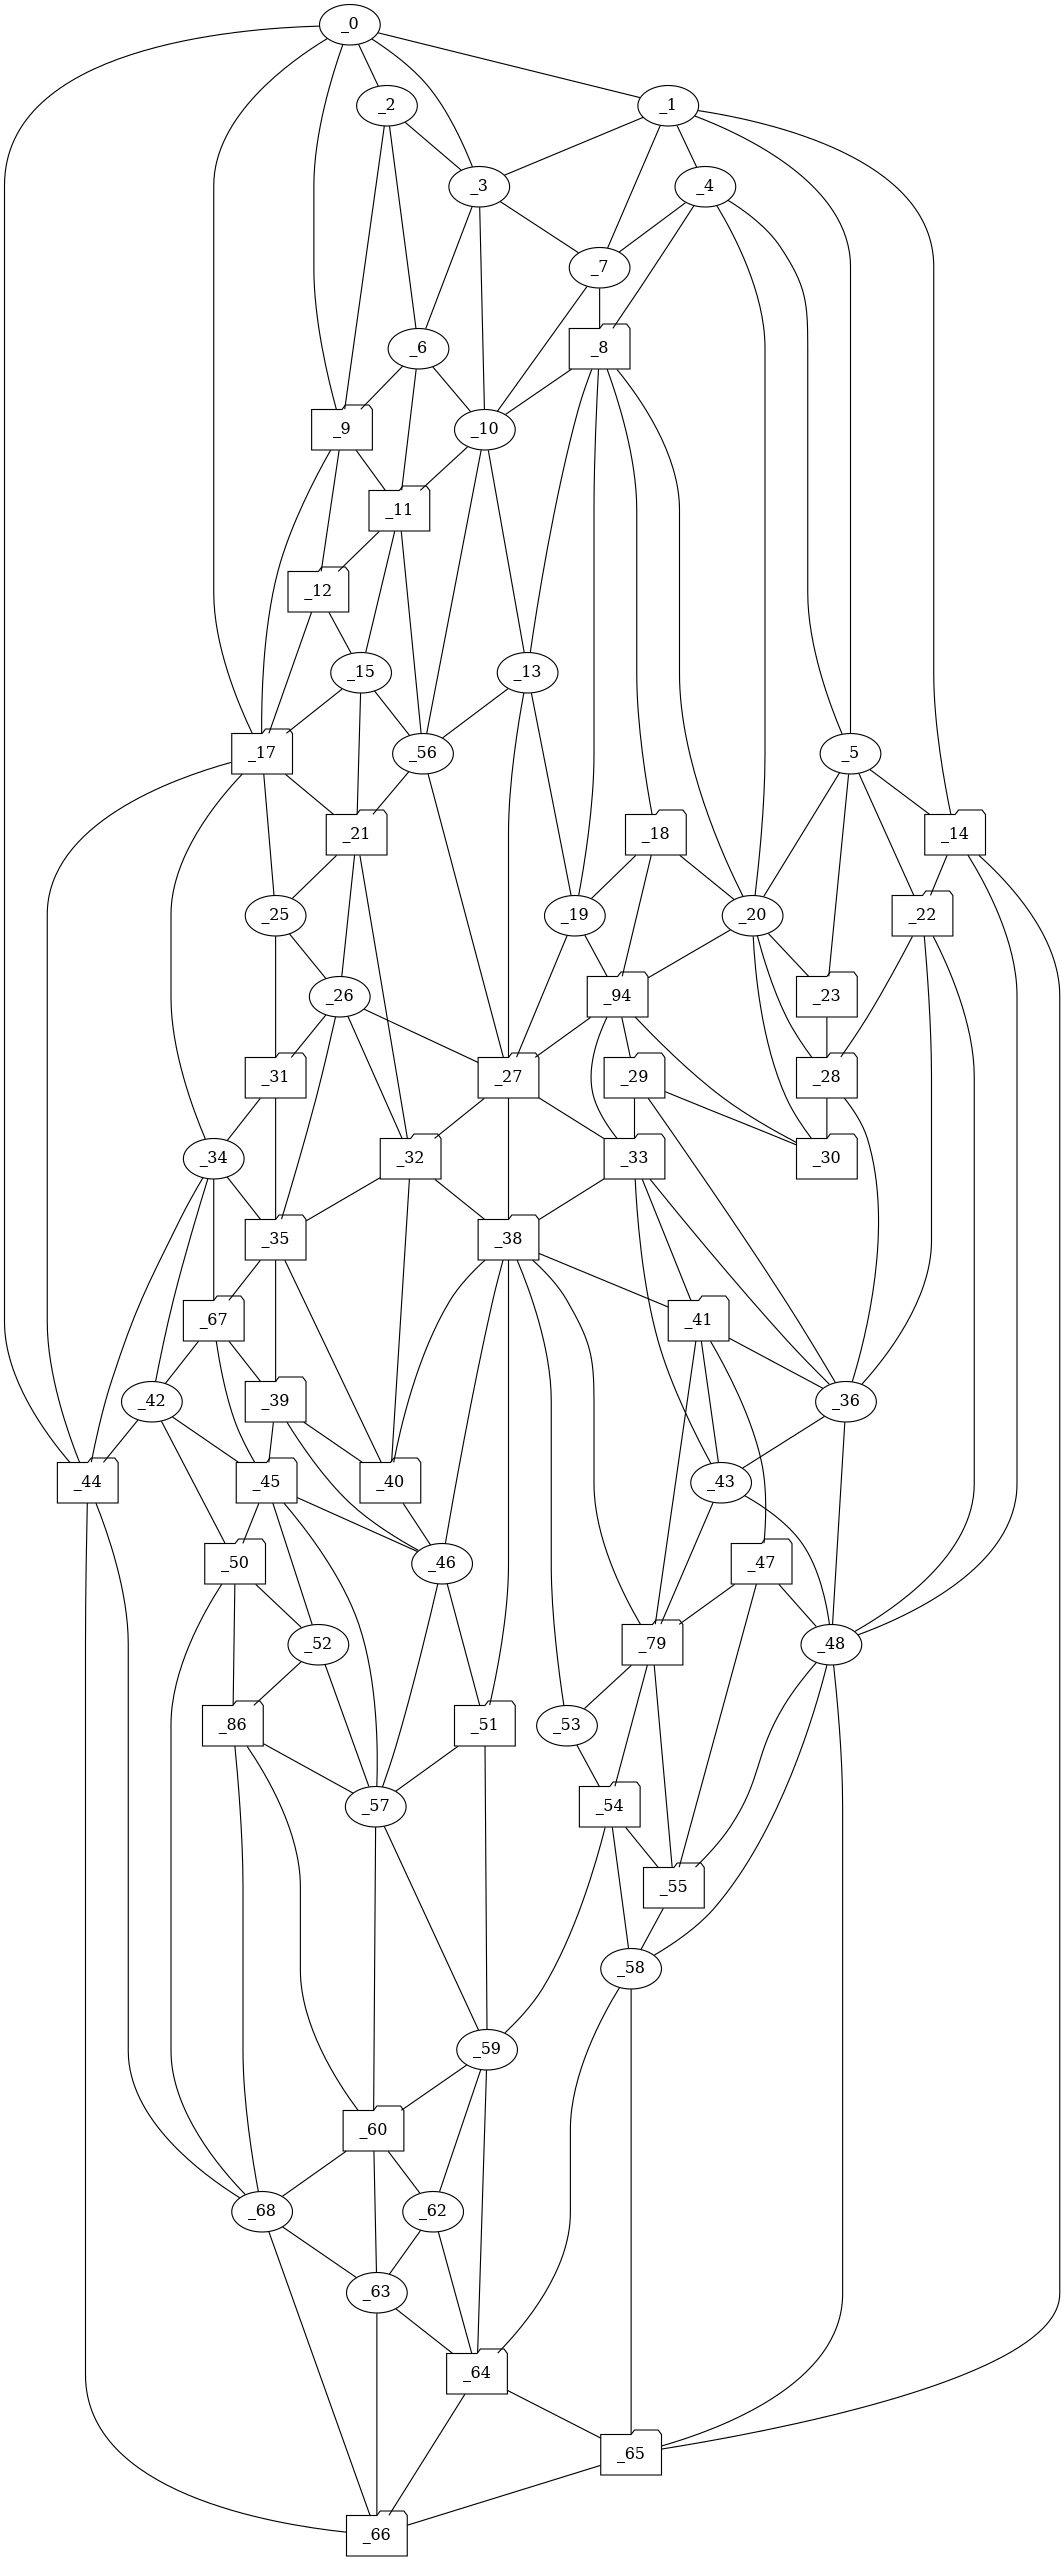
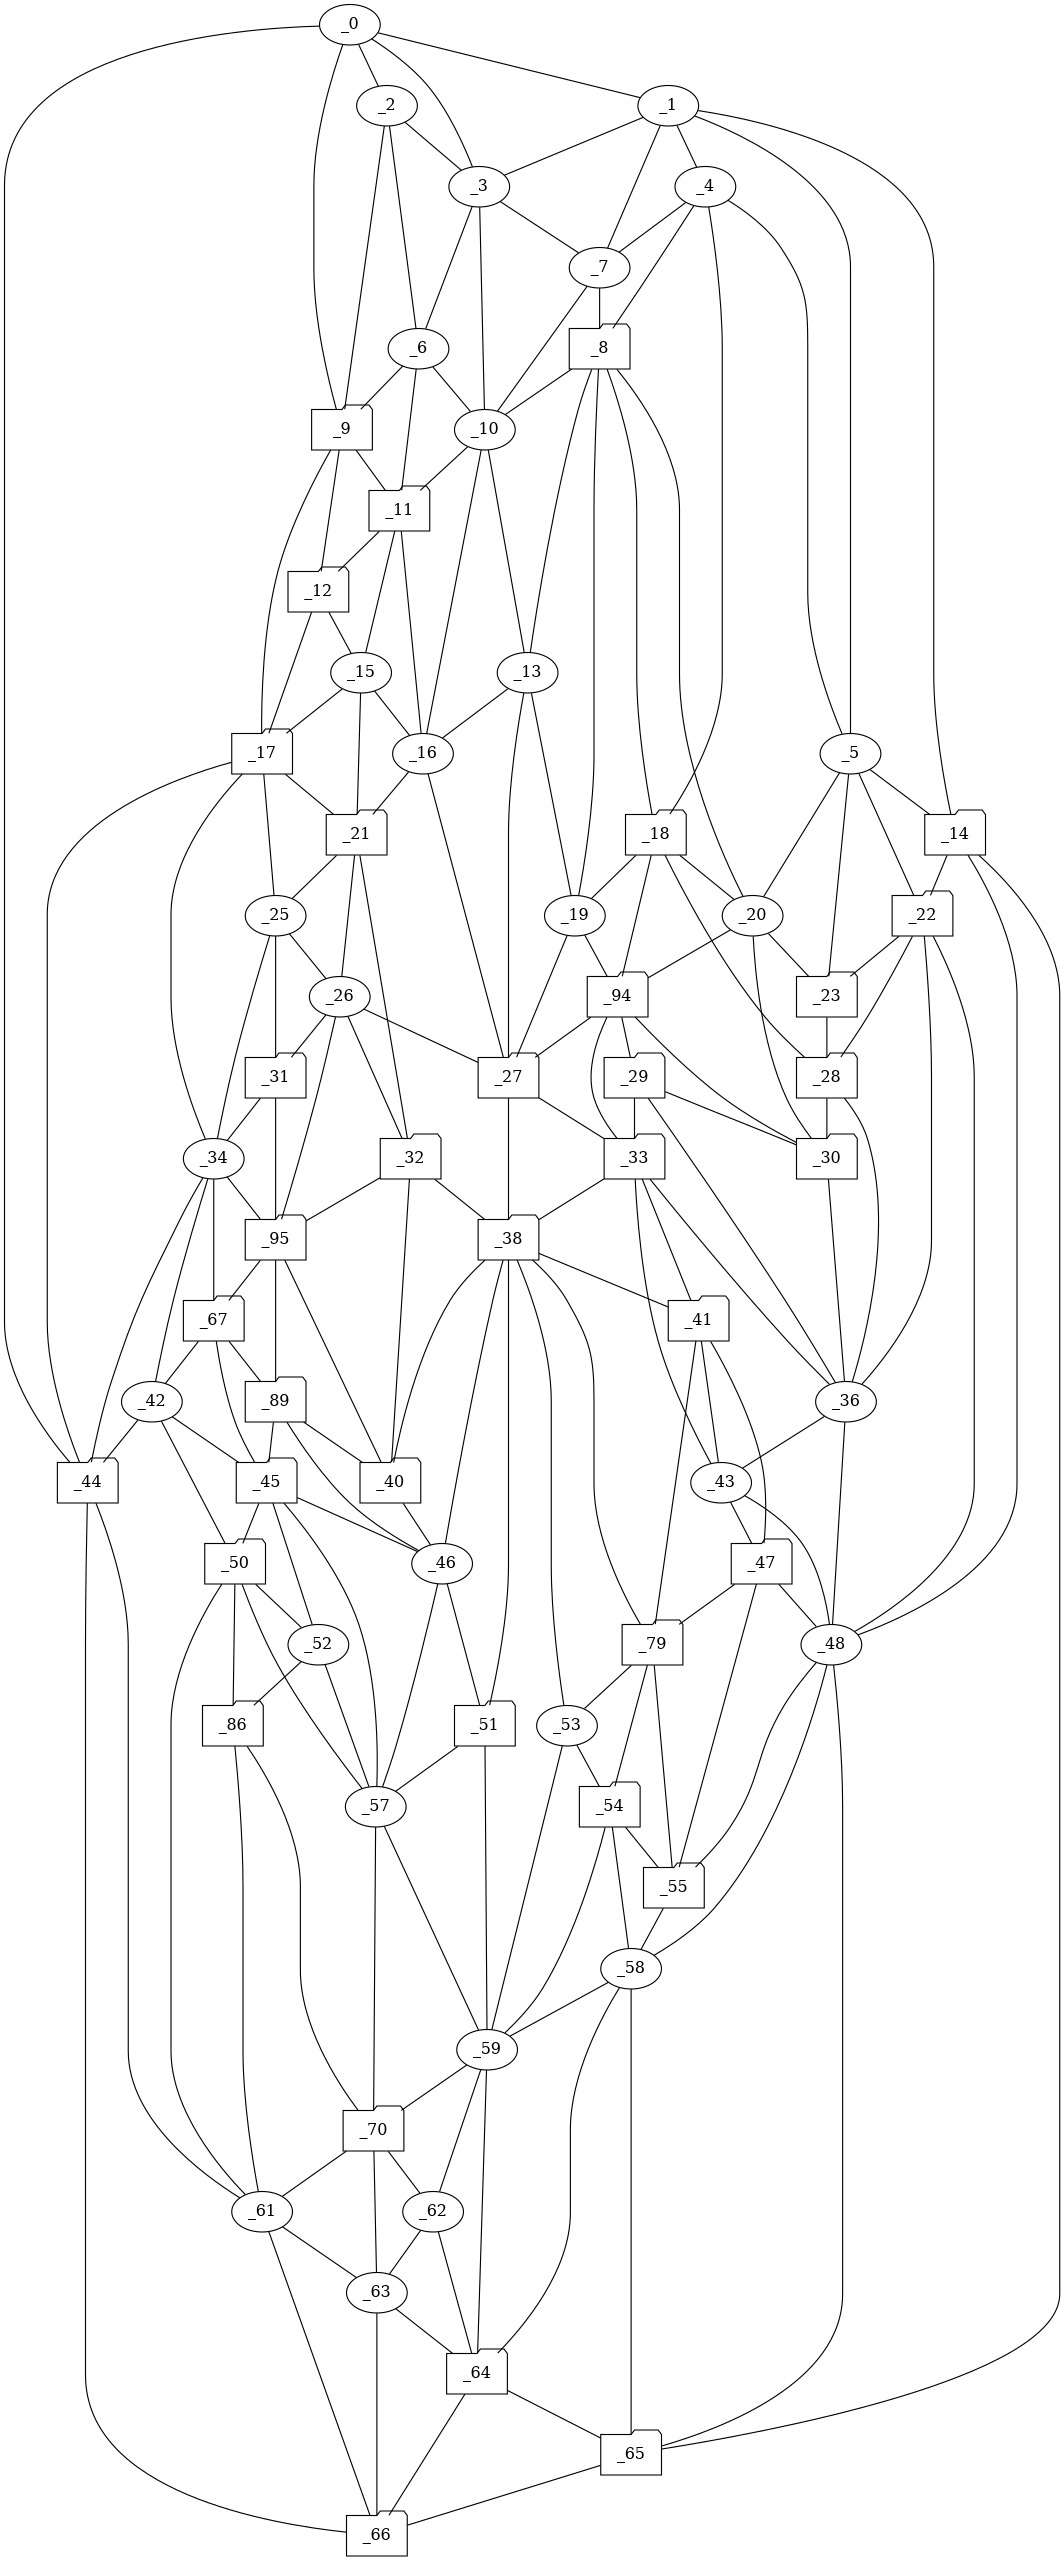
edge "_0" -- "_17": removed
edge "_4" -- "_20": now "_4" -- "_18"
node "_56": label "_56" -> "_16"
edge "_22" -- "_23": added
edge "_20" -- "_28": now "_18" -- "_28"
edge "_25" -- "_34": added
edge "_27" -- "_32": removed
node "_35": label "_35" -> "_95"
edge "_41" -- "_36": now "_30" -- "_36"
node "_39": label "_39" -> "_89"
edge "_43" -- "_79": now "_43" -- "_47"
edge "_86" -- "_57": now "_50" -- "_57"
edge "_53" -- "_59": added
edge "_58" -- "_59": added
node "_60": label "_60" -> "_70"
node "_68": label "_68" -> "_61"
